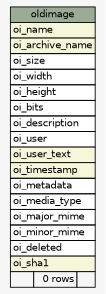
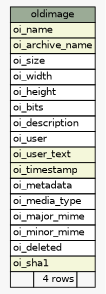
node "oldimage": text "0 rows" -> "4 rows"
